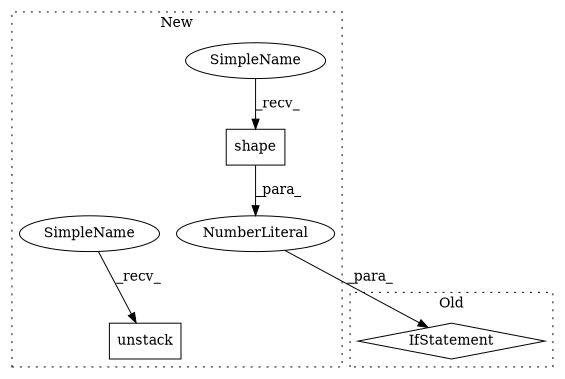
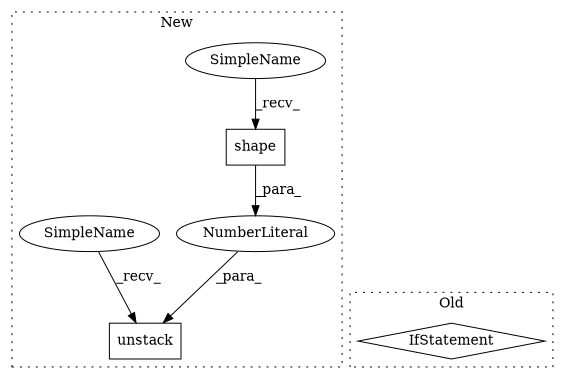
edge "NumberLiteral" -> "IfStatement": now "NumberLiteral" -> "unstack"
